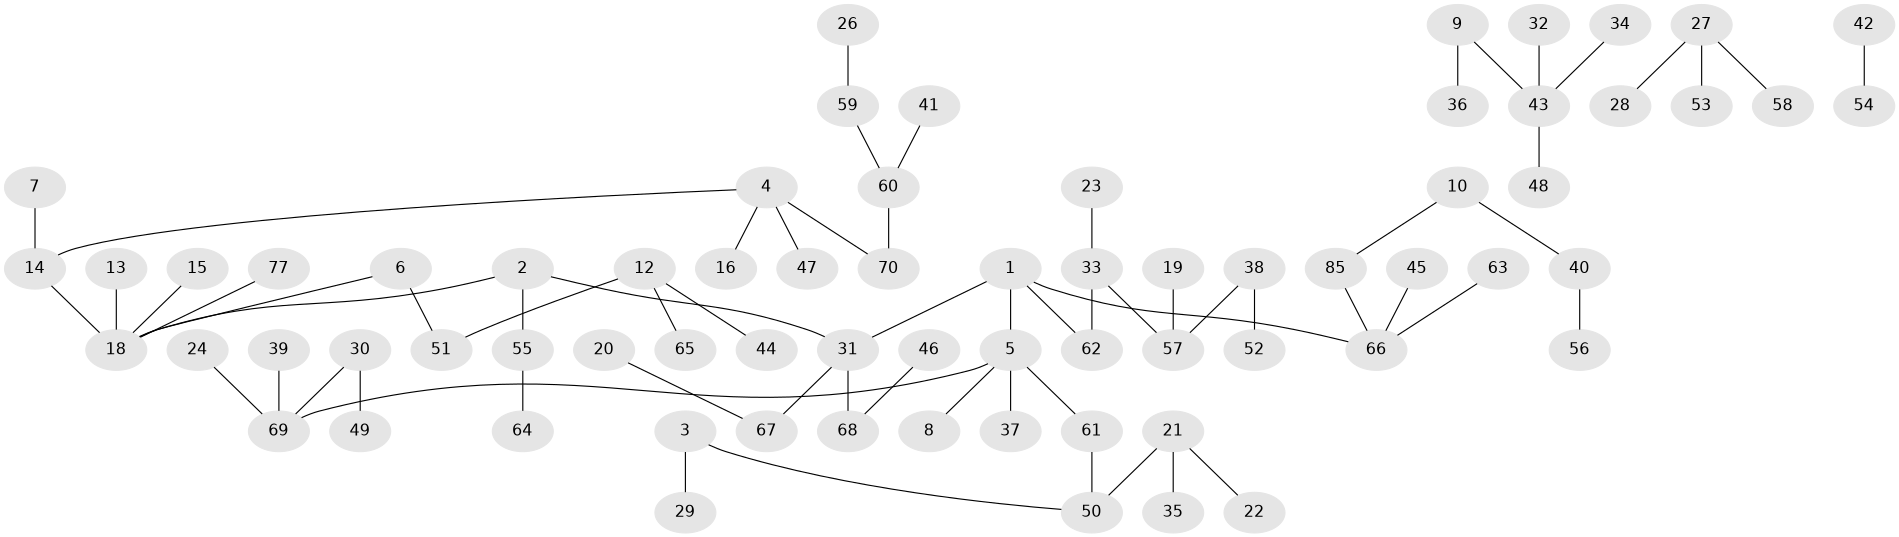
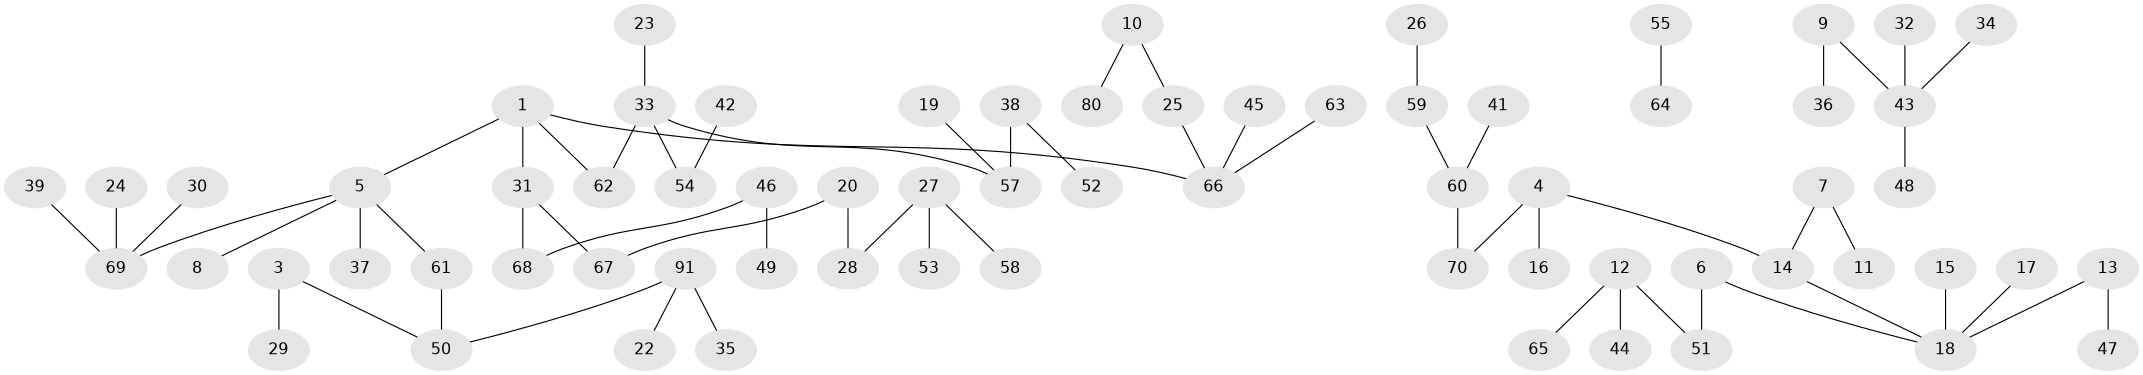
edge "33" -- "54": added
edge "4" -- "47": now "13" -- "47"
edge "20" -- "28": added
node "77": label "77" -> "17"
node "2": removed
node "85": label "85" -> "25"
node "40": label "40" -> "80"
node "11": added
node "56": removed
edge "30" -- "49": now "46" -- "49"
node "21": label "21" -> "91"
